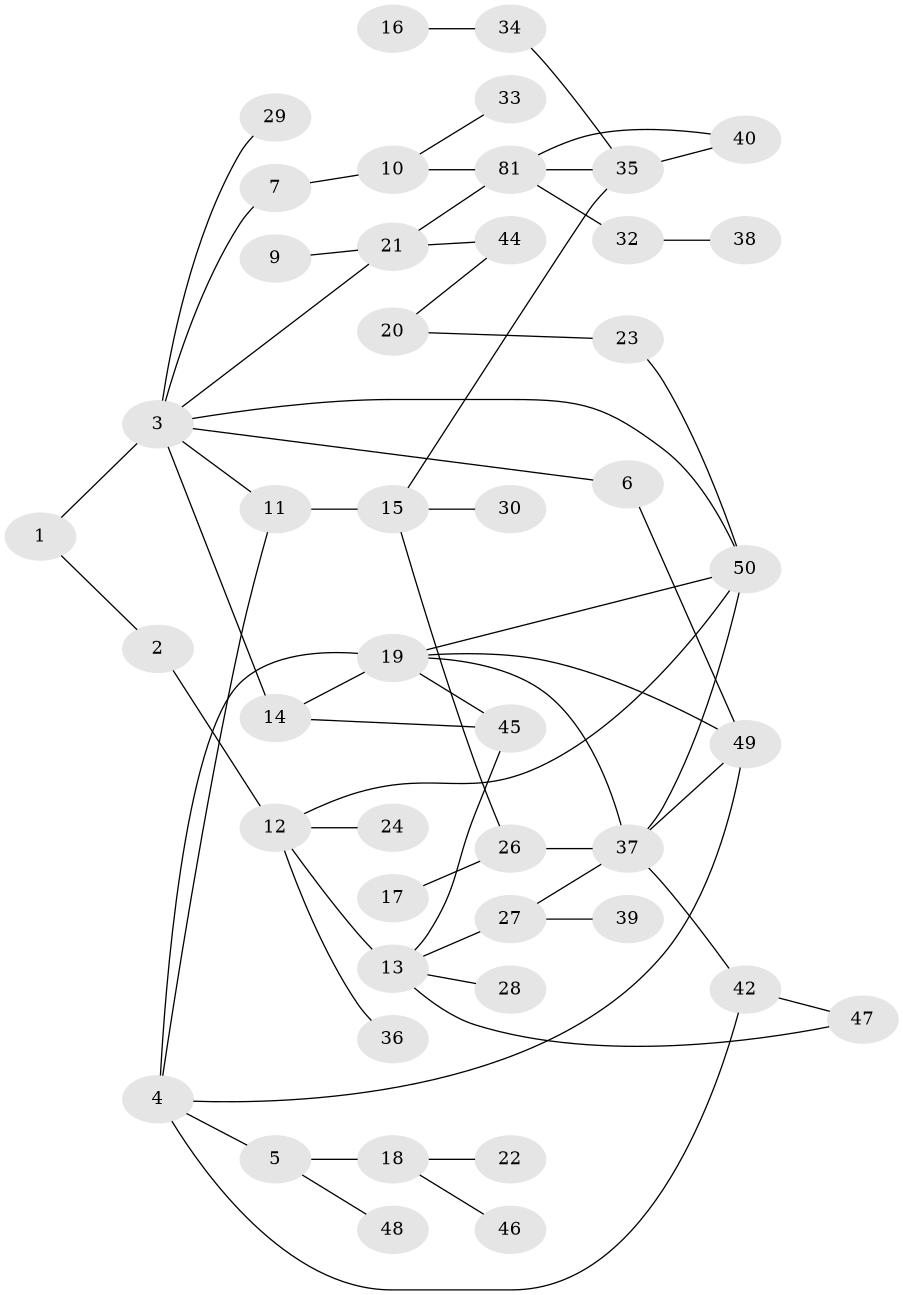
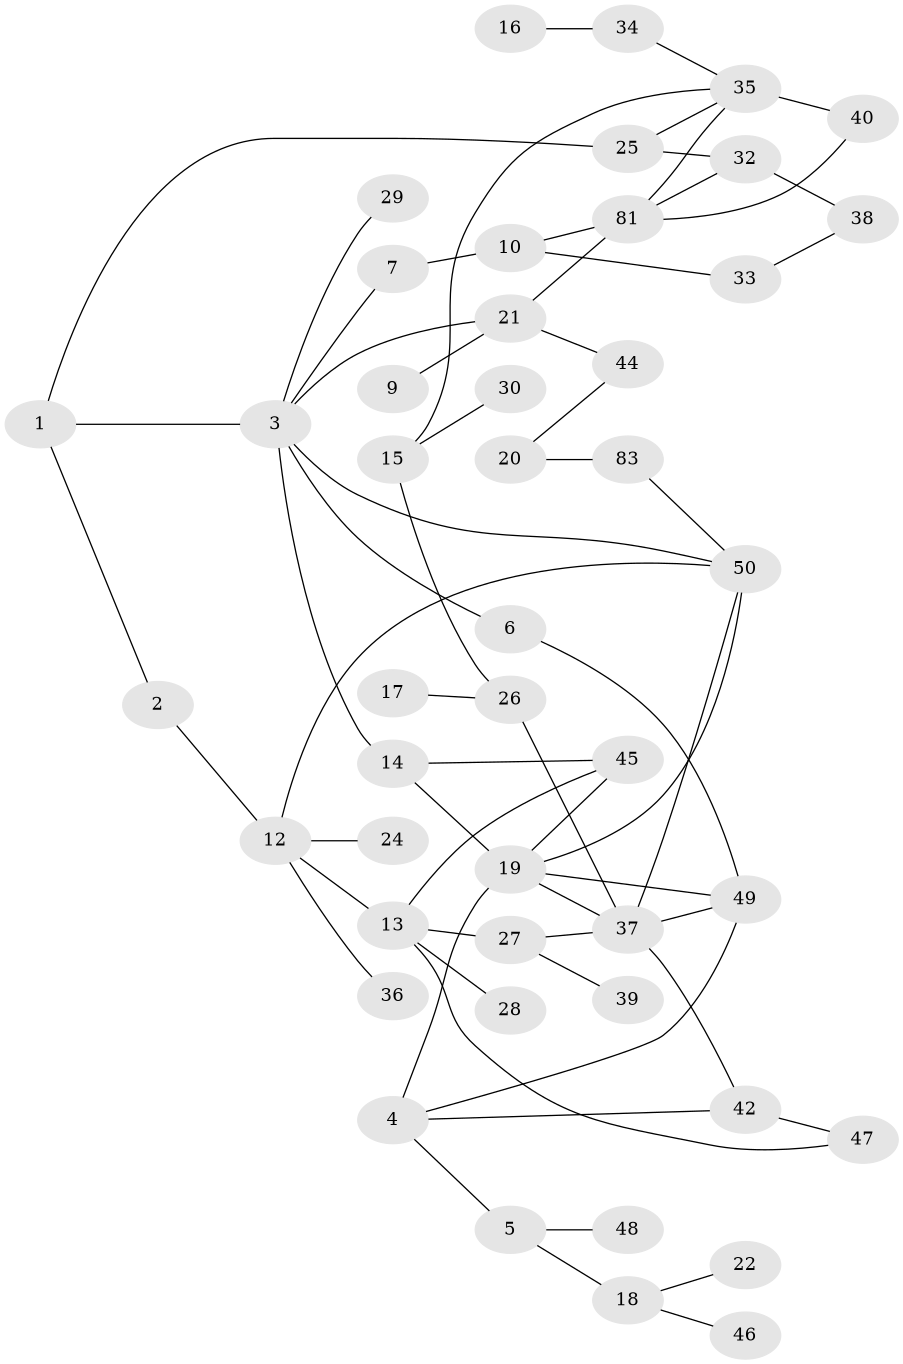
node "25": added
edge "38" -- "33": added
node "23": label "23" -> "83"
node "11": removed
